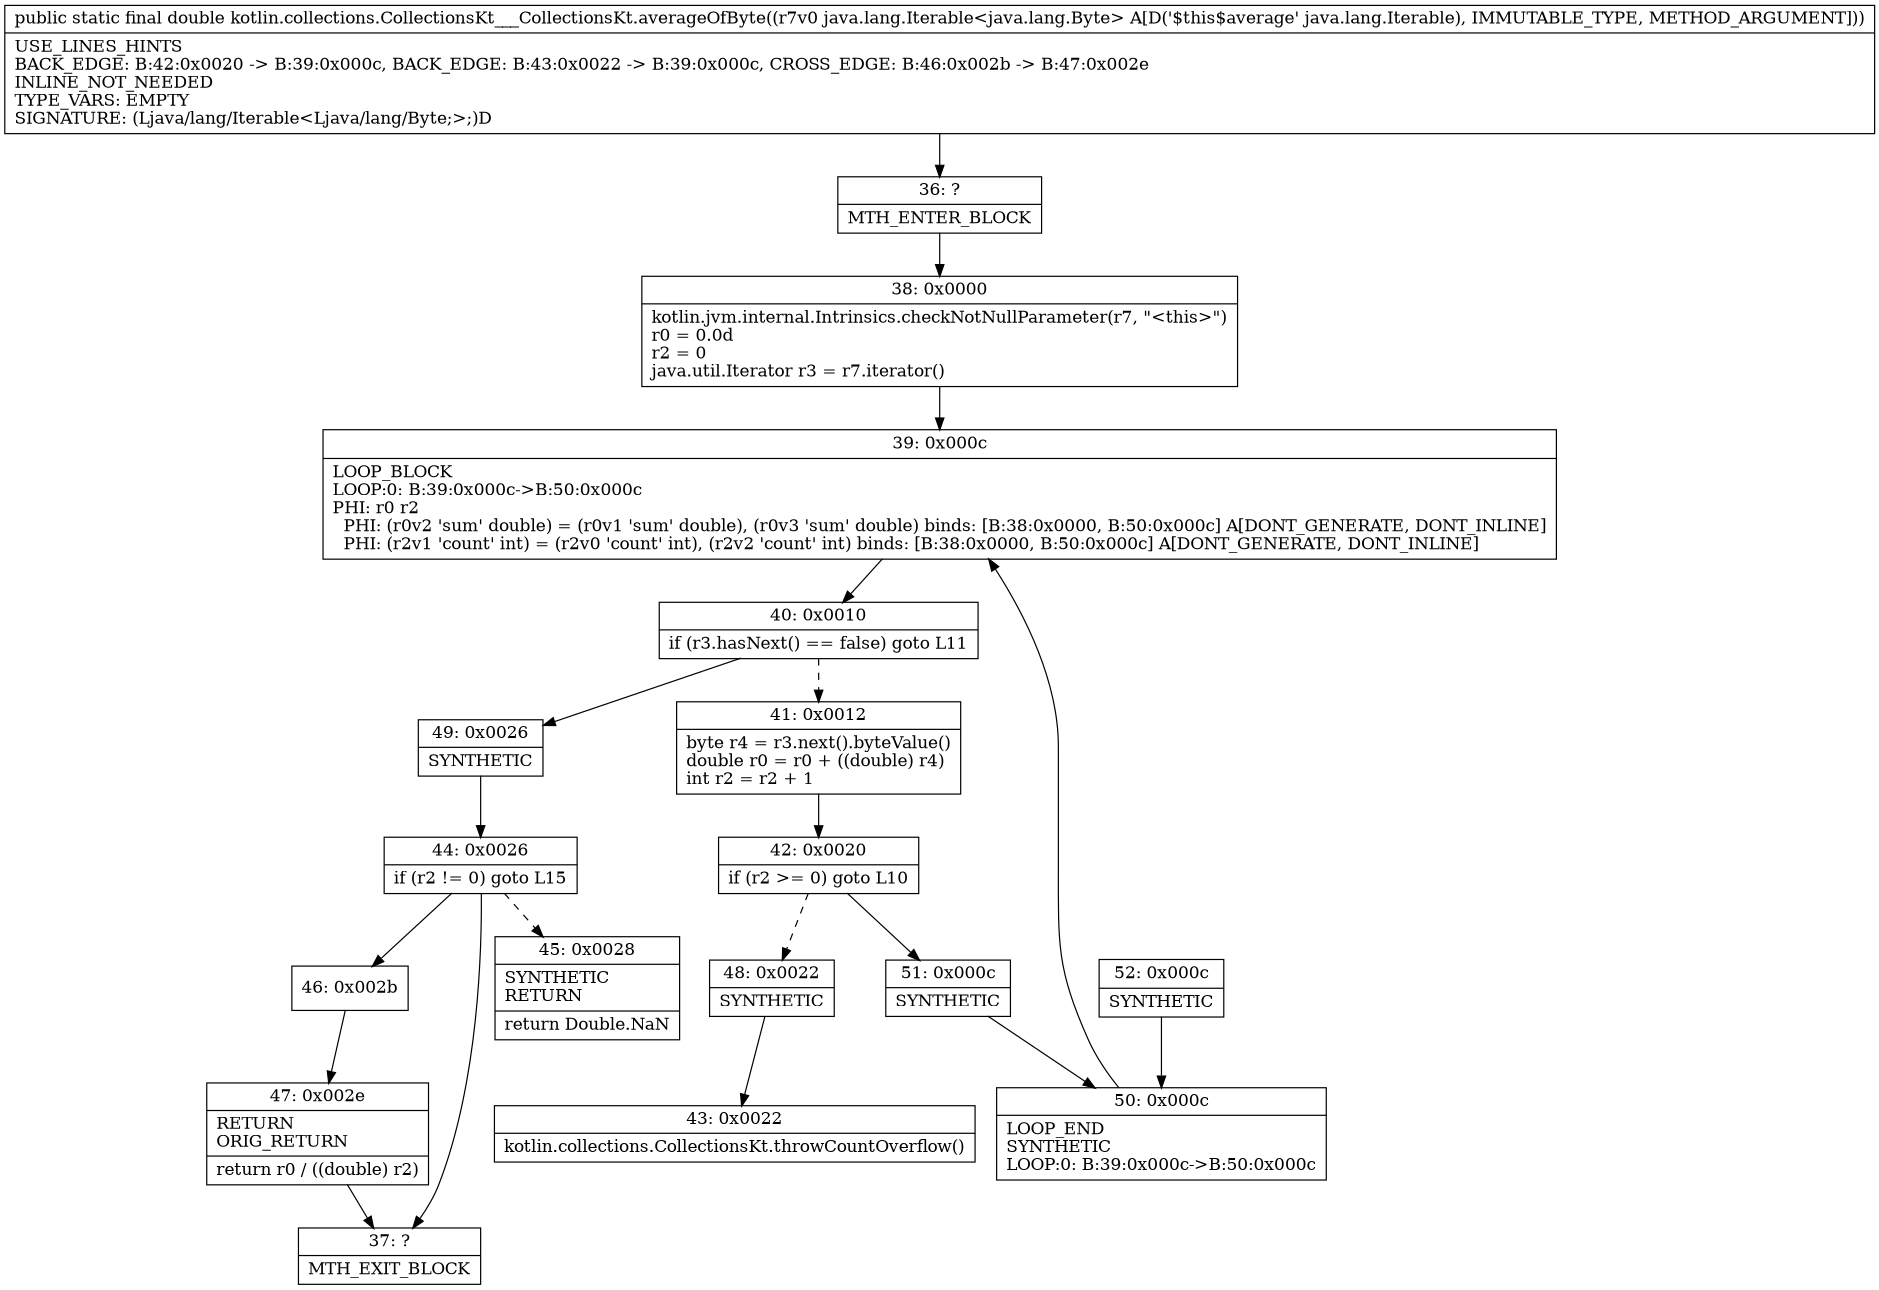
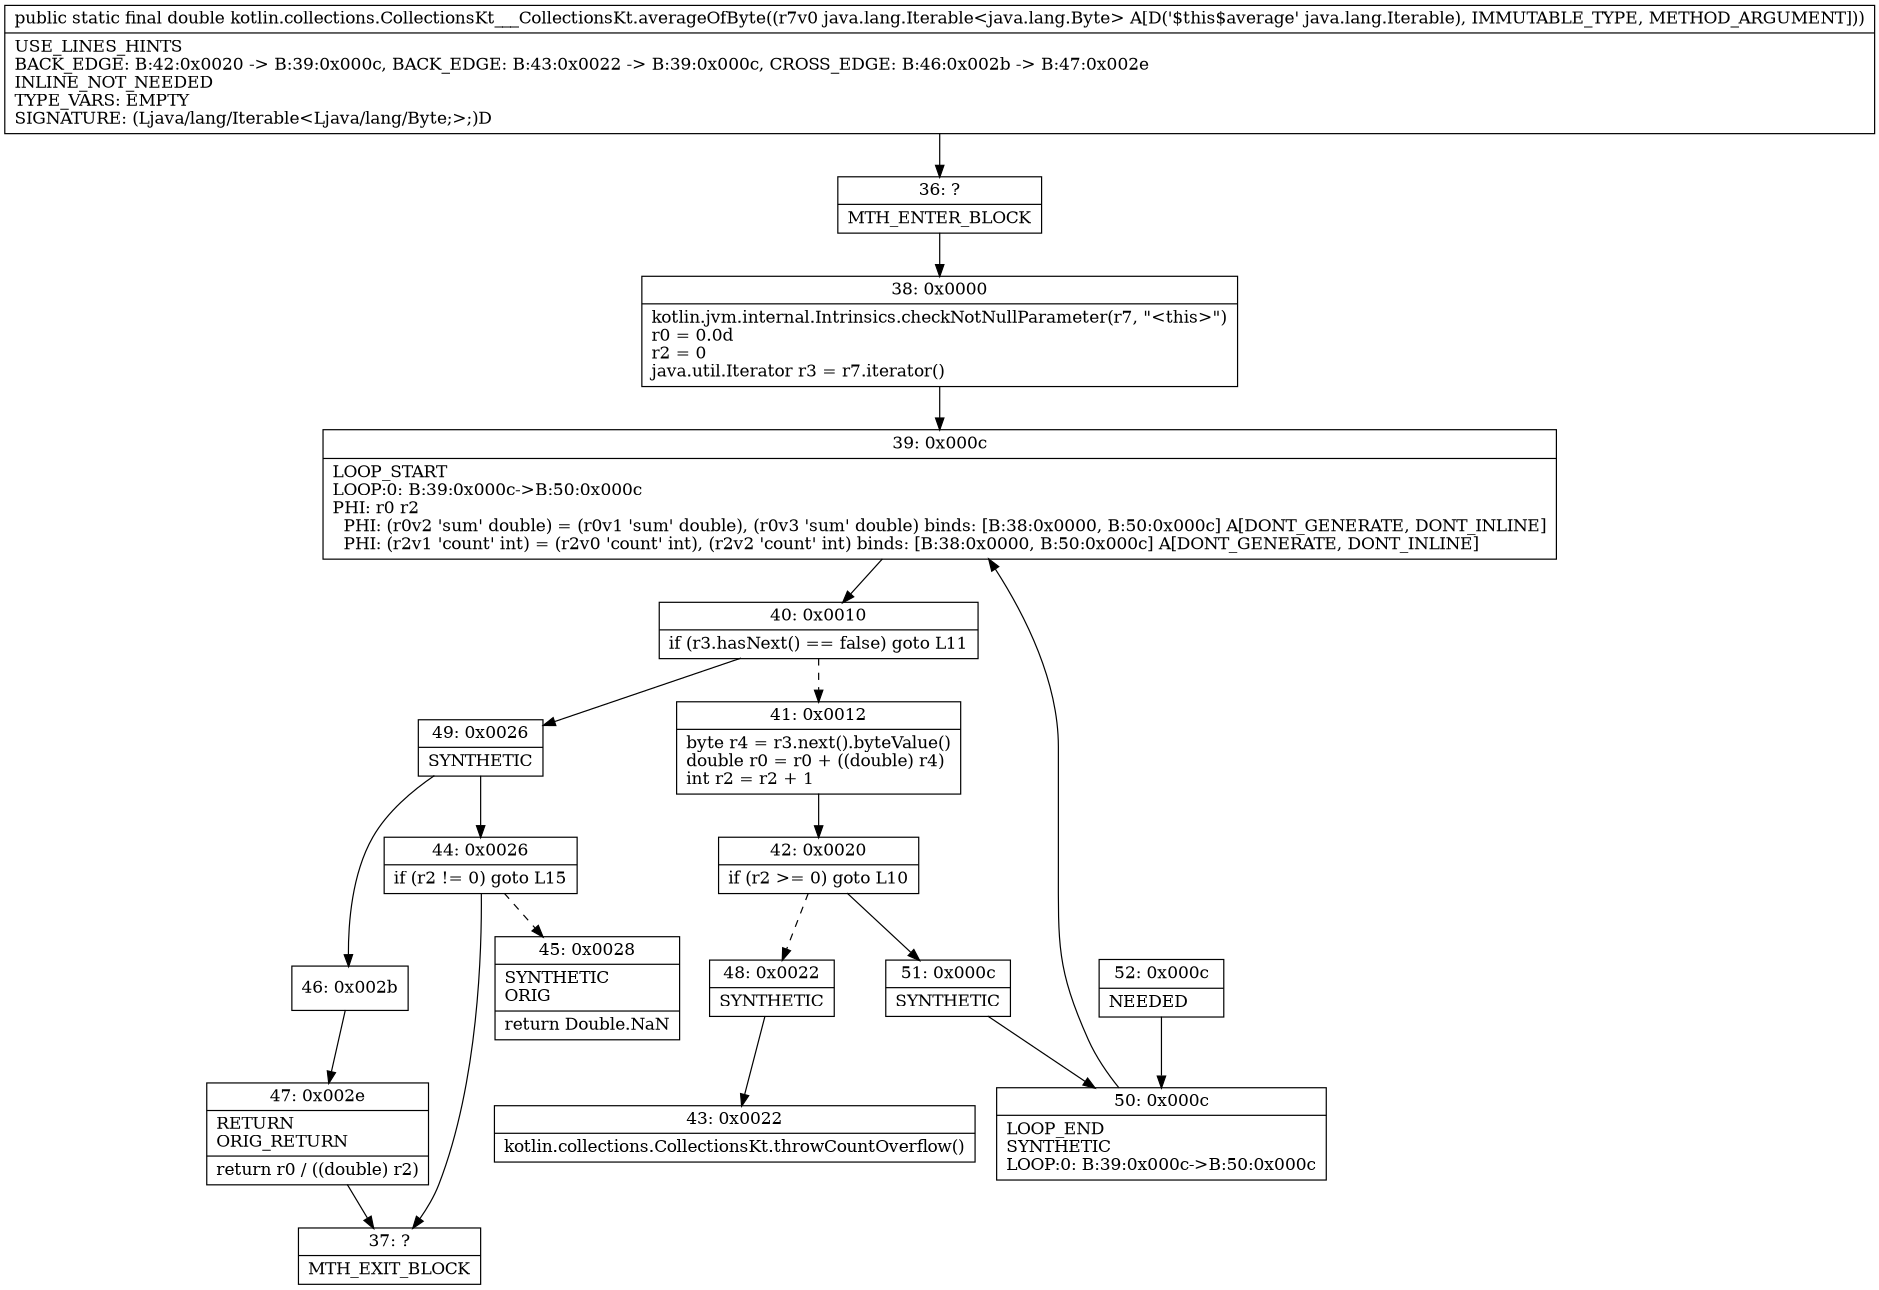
node "39: 0x000c": text "LOOP_BLOCK" -> "LOOP_START"
edge "44: 0x0026" -> "46: 0x002b": now "49: 0x0026" -> "46: 0x002b"
node "45: 0x0028": text "RETURN" -> "ORIG"
node "52: 0x000c": text "SYNTHETIC" -> "NEEDED"
